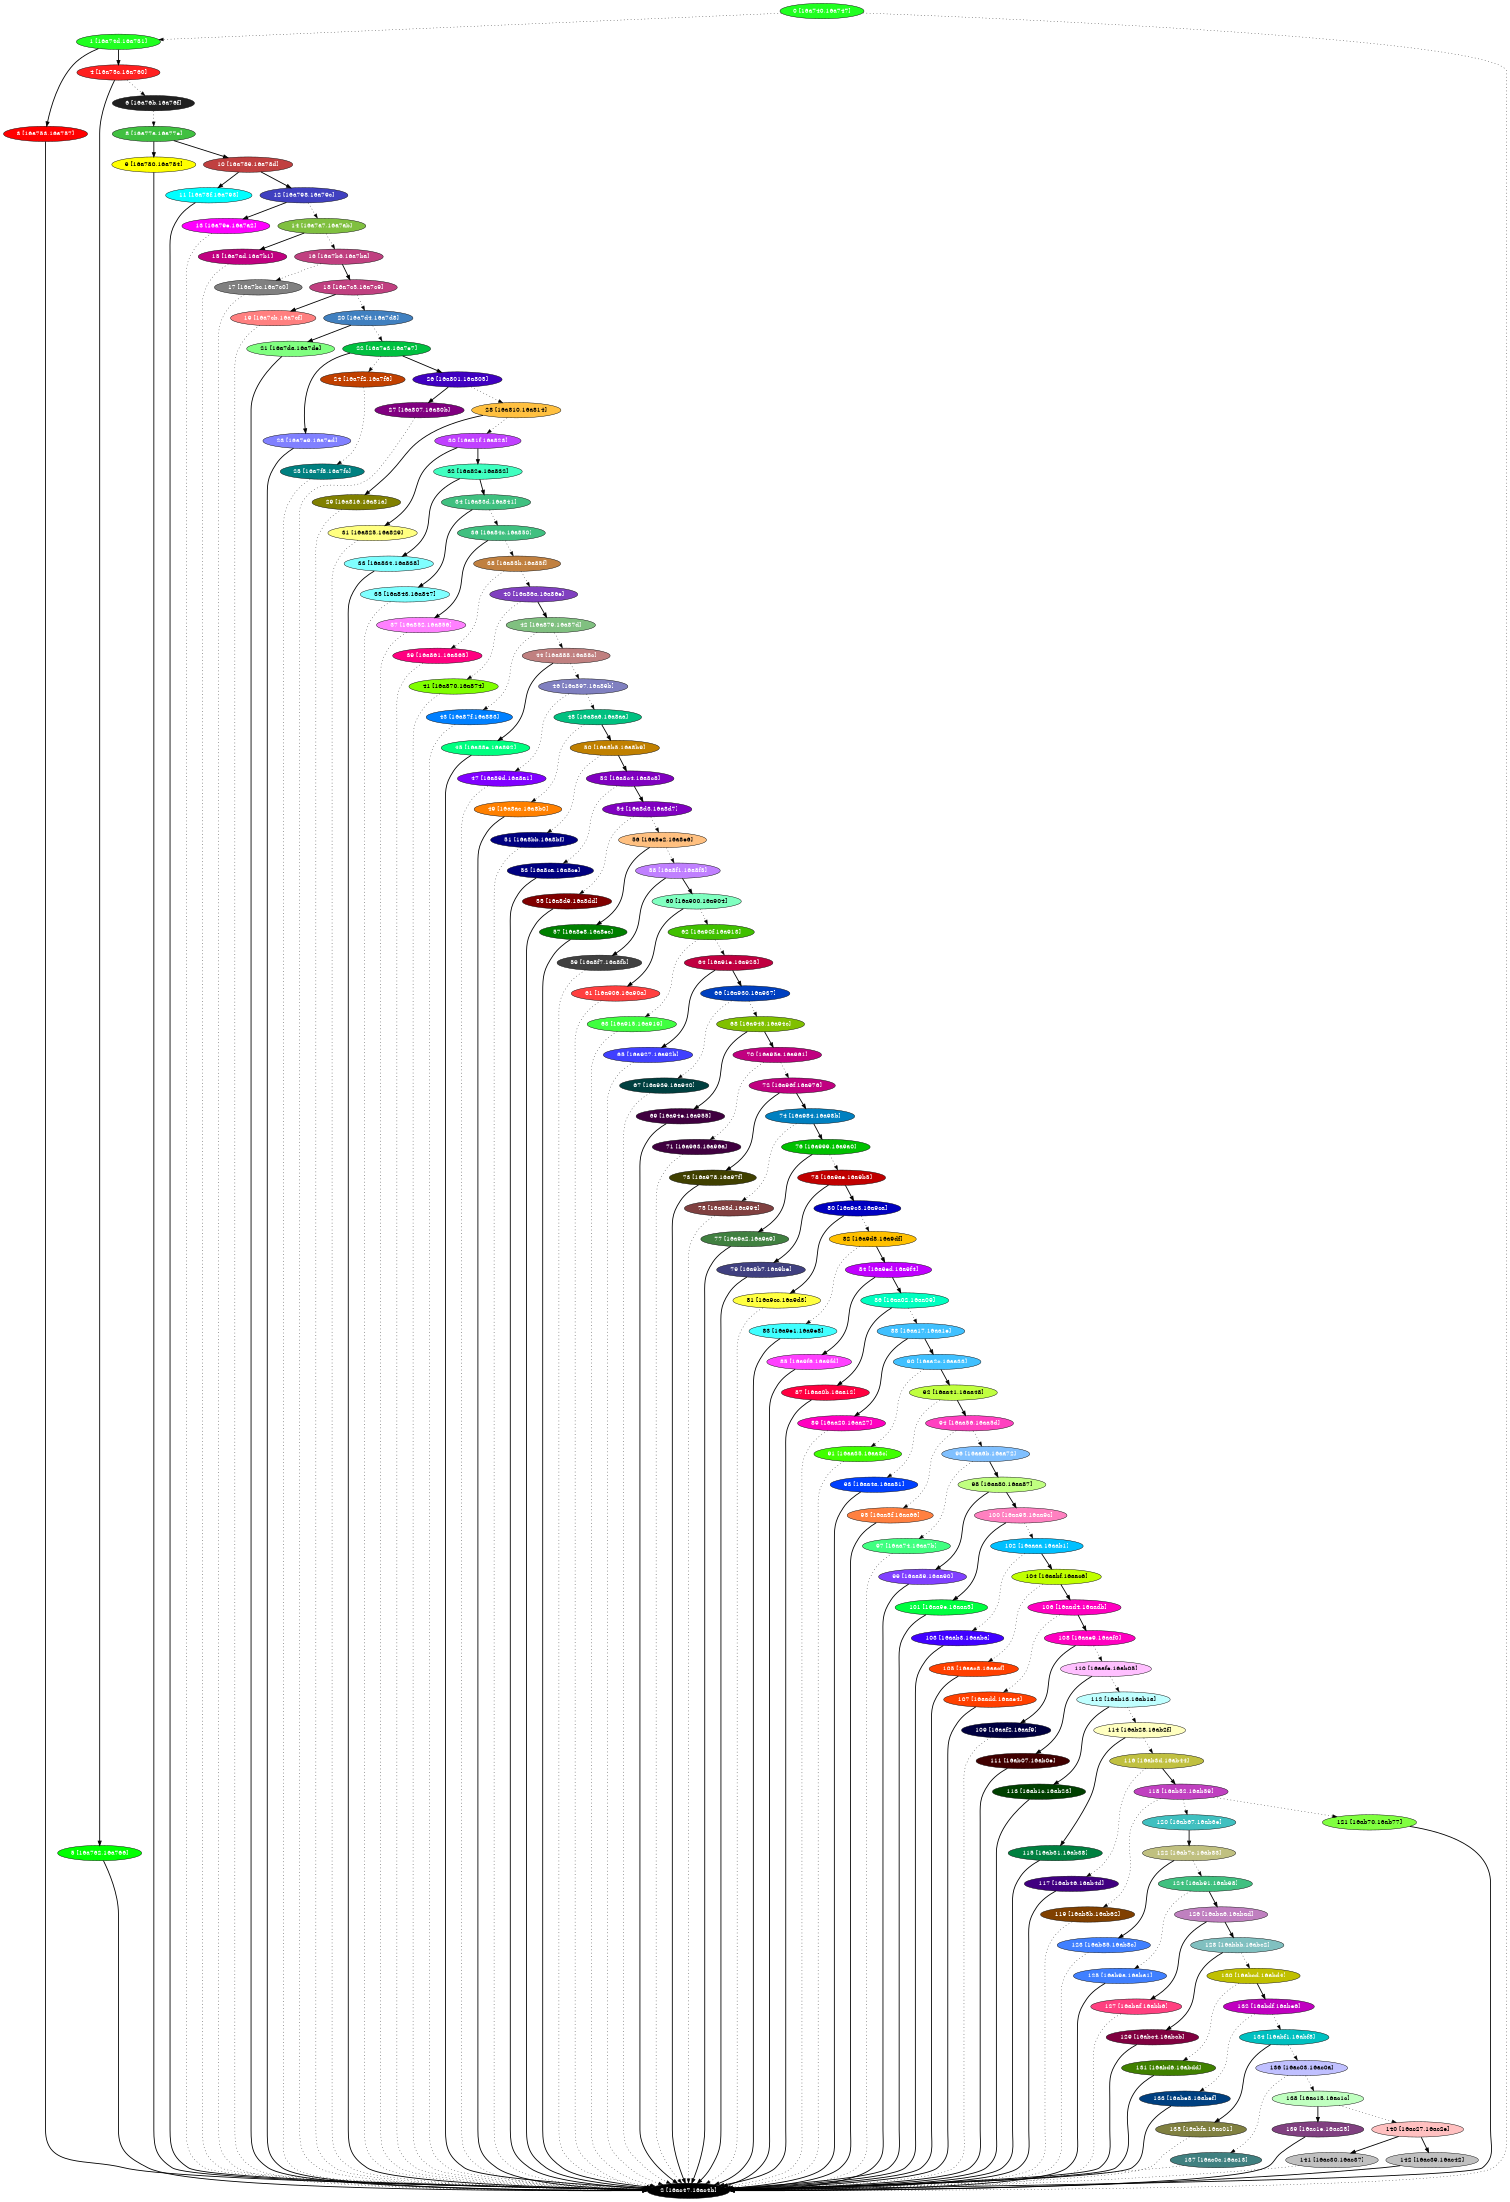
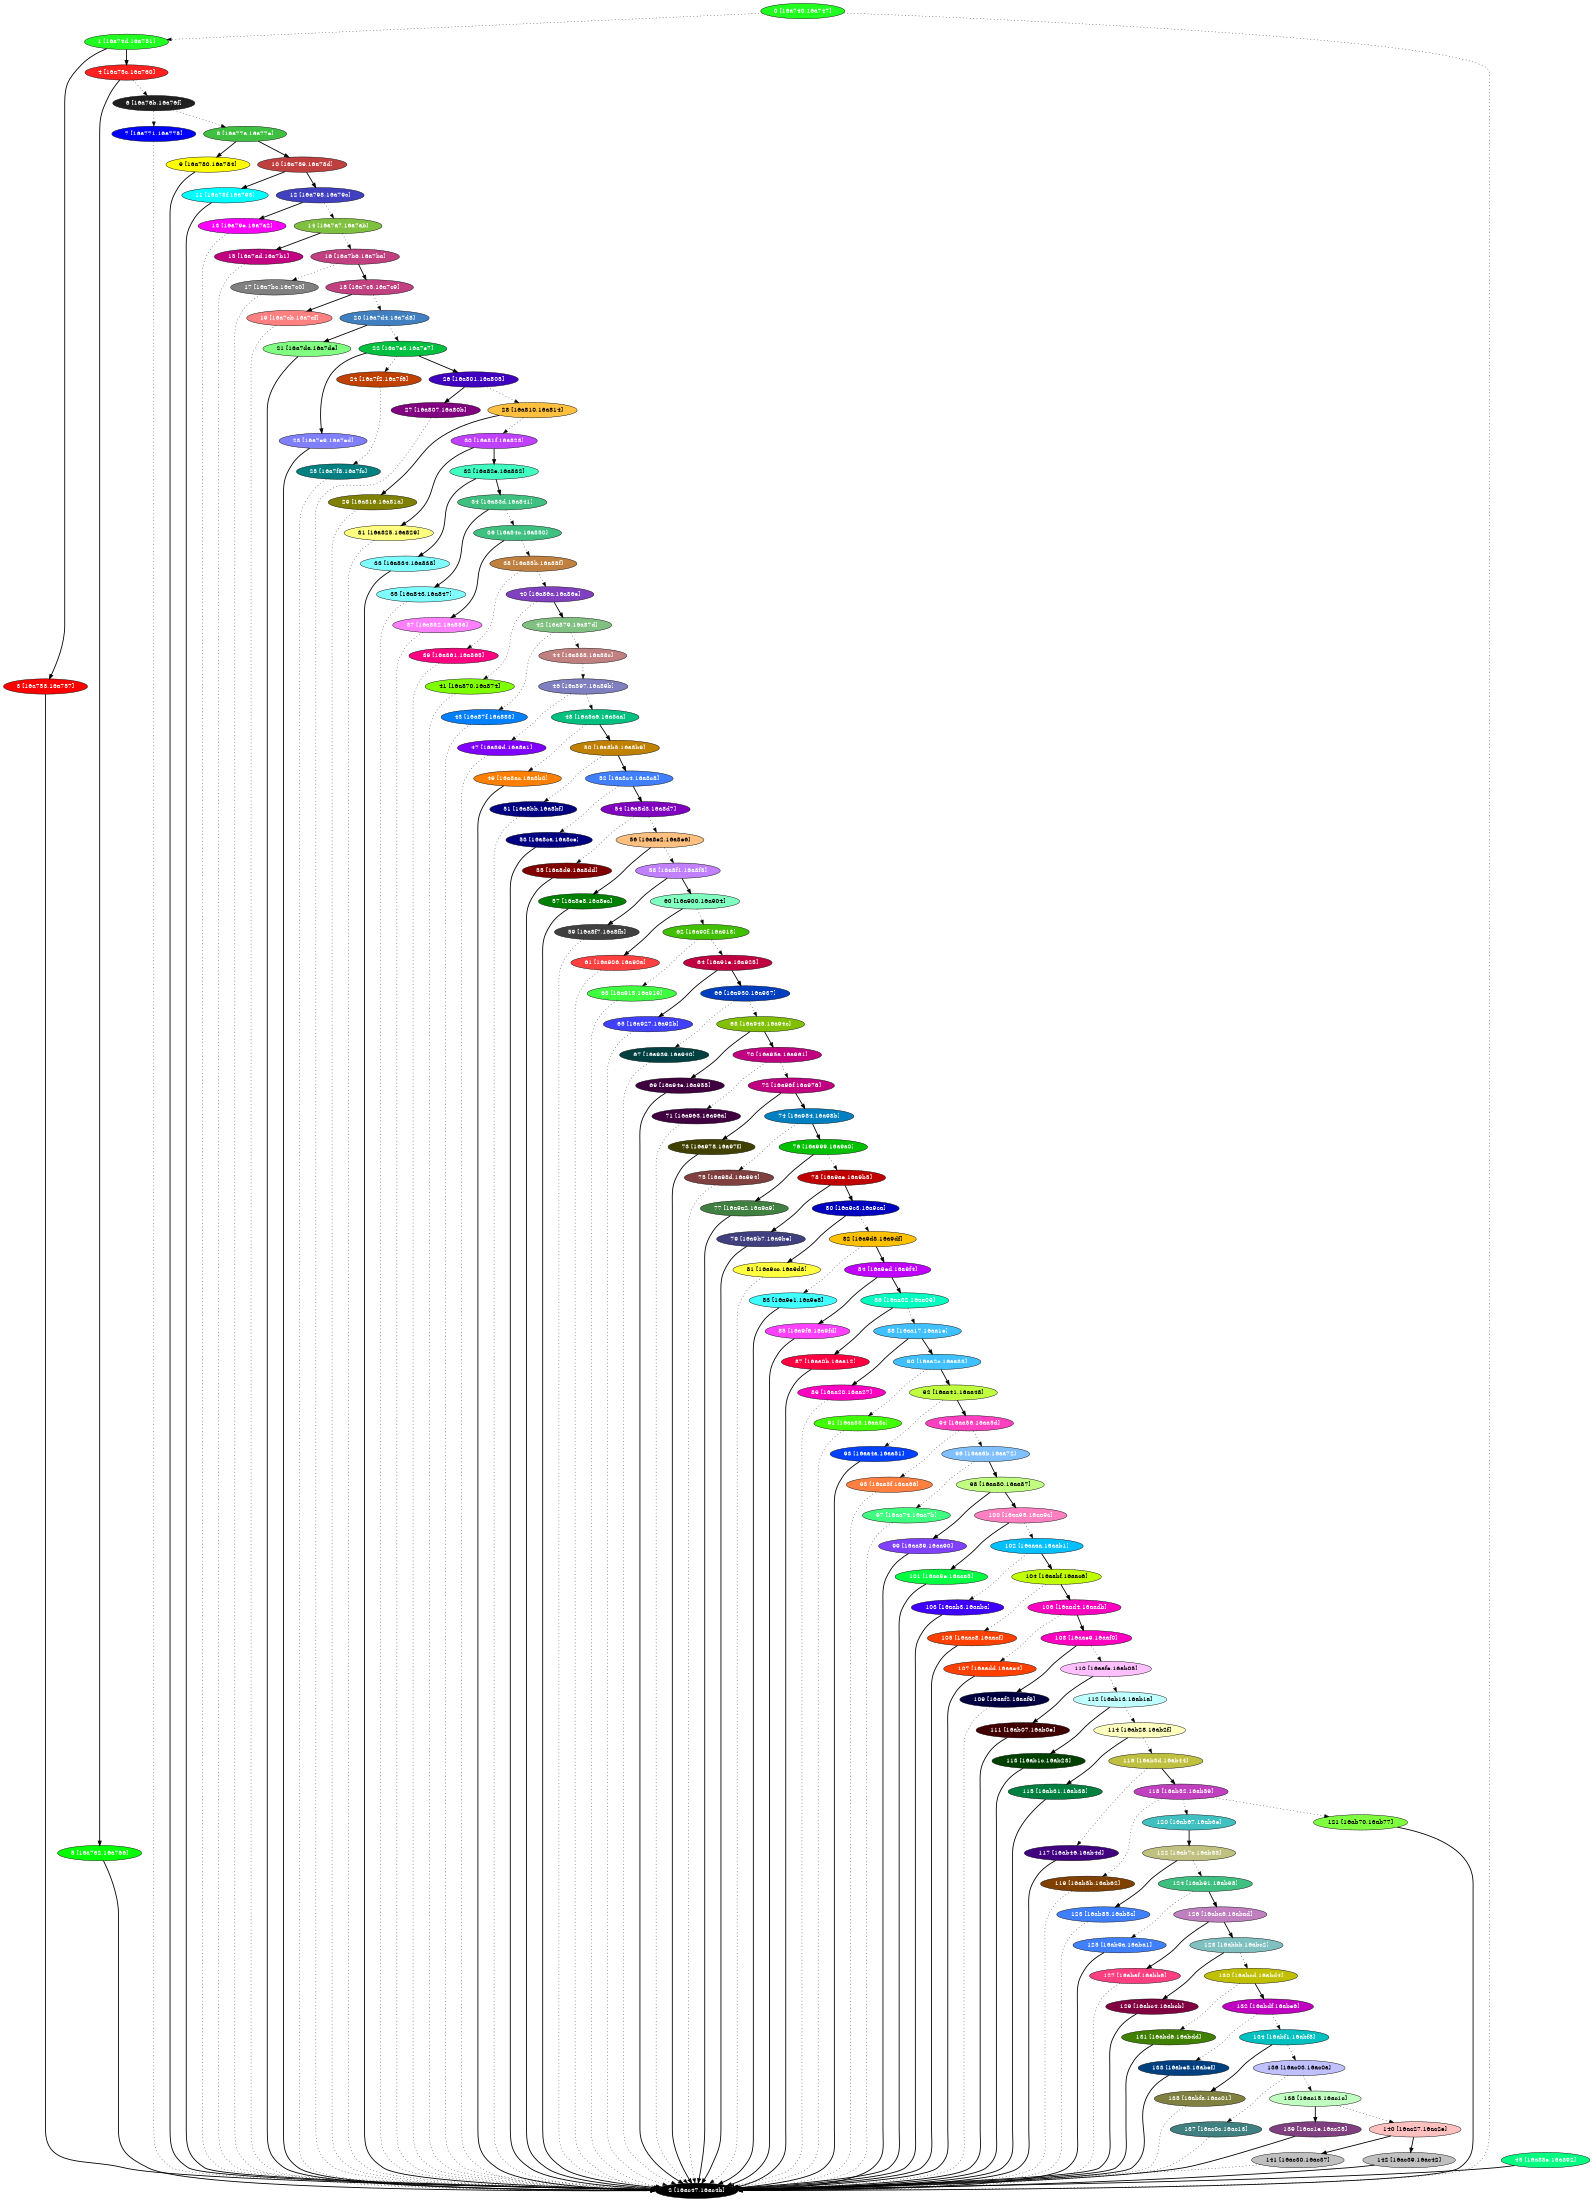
node "7 [16a771,16a775]": added
edge "44 [16a888,16a88c]" -> "45 [16a88e,16a892]": removed
node "52 [16a8c4,16a8c8]": fillcolor #8000c0 -> #4080ff
edge "95 [16aa5f,16aa66]" -> "2 [16ac47,16ac4b]": style bold -> dotted
